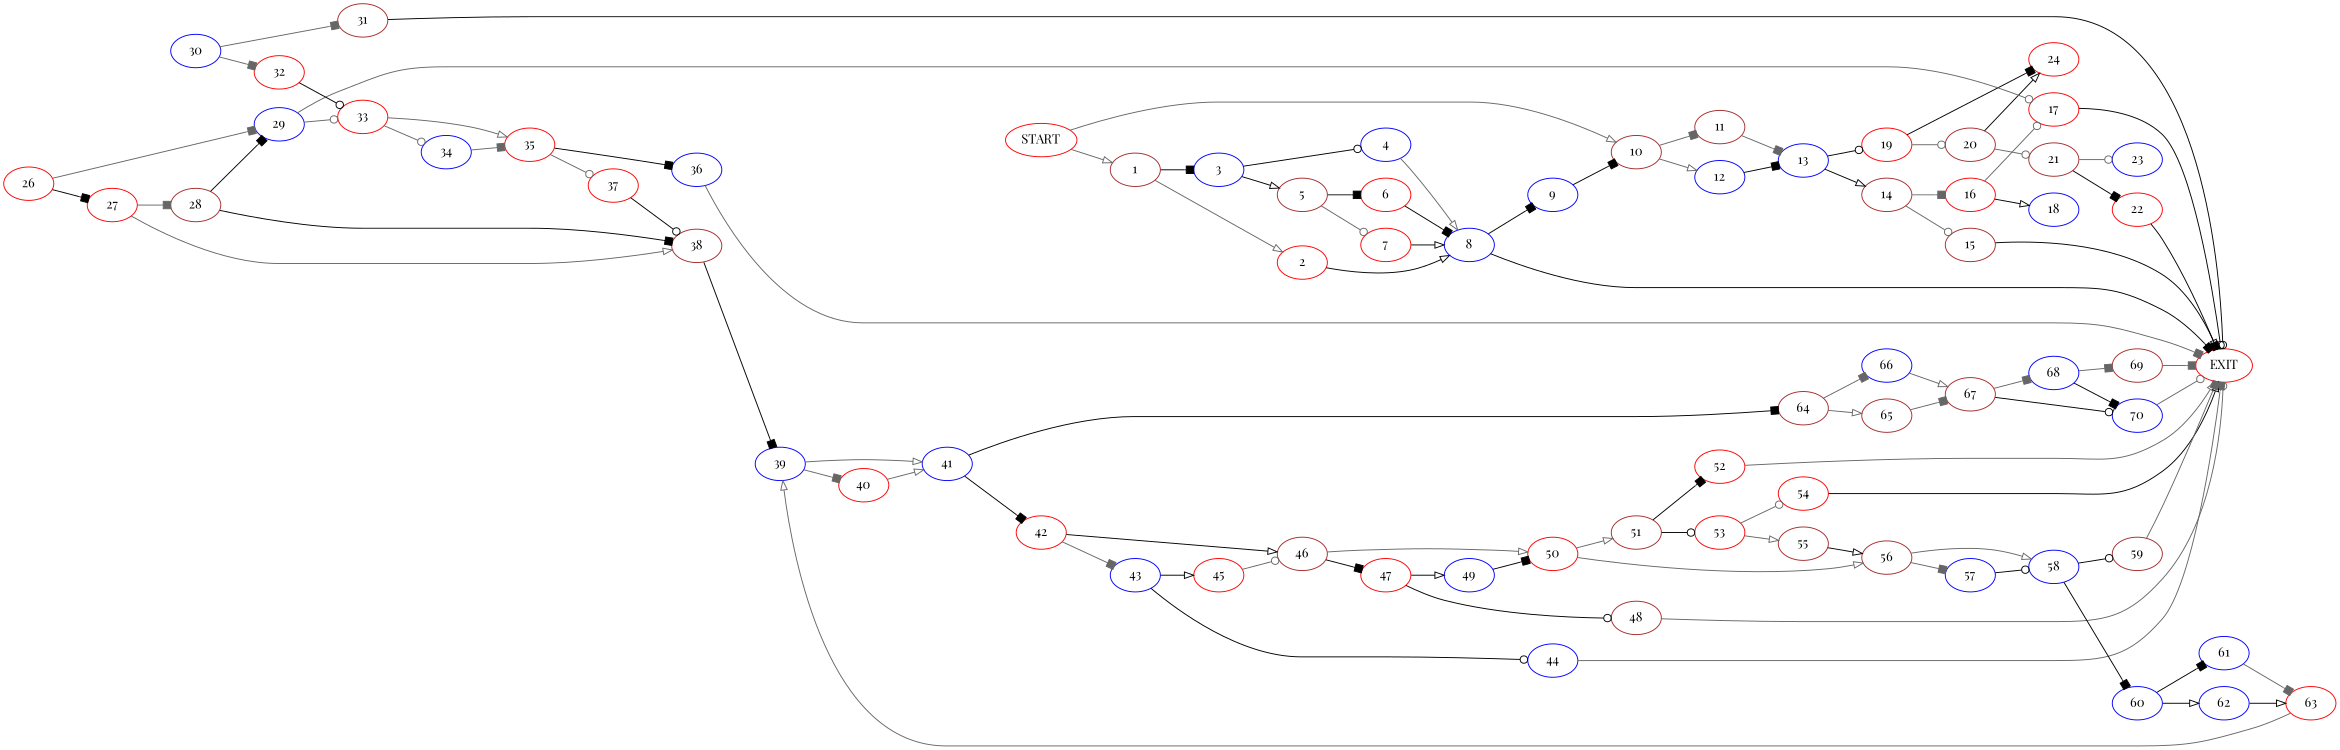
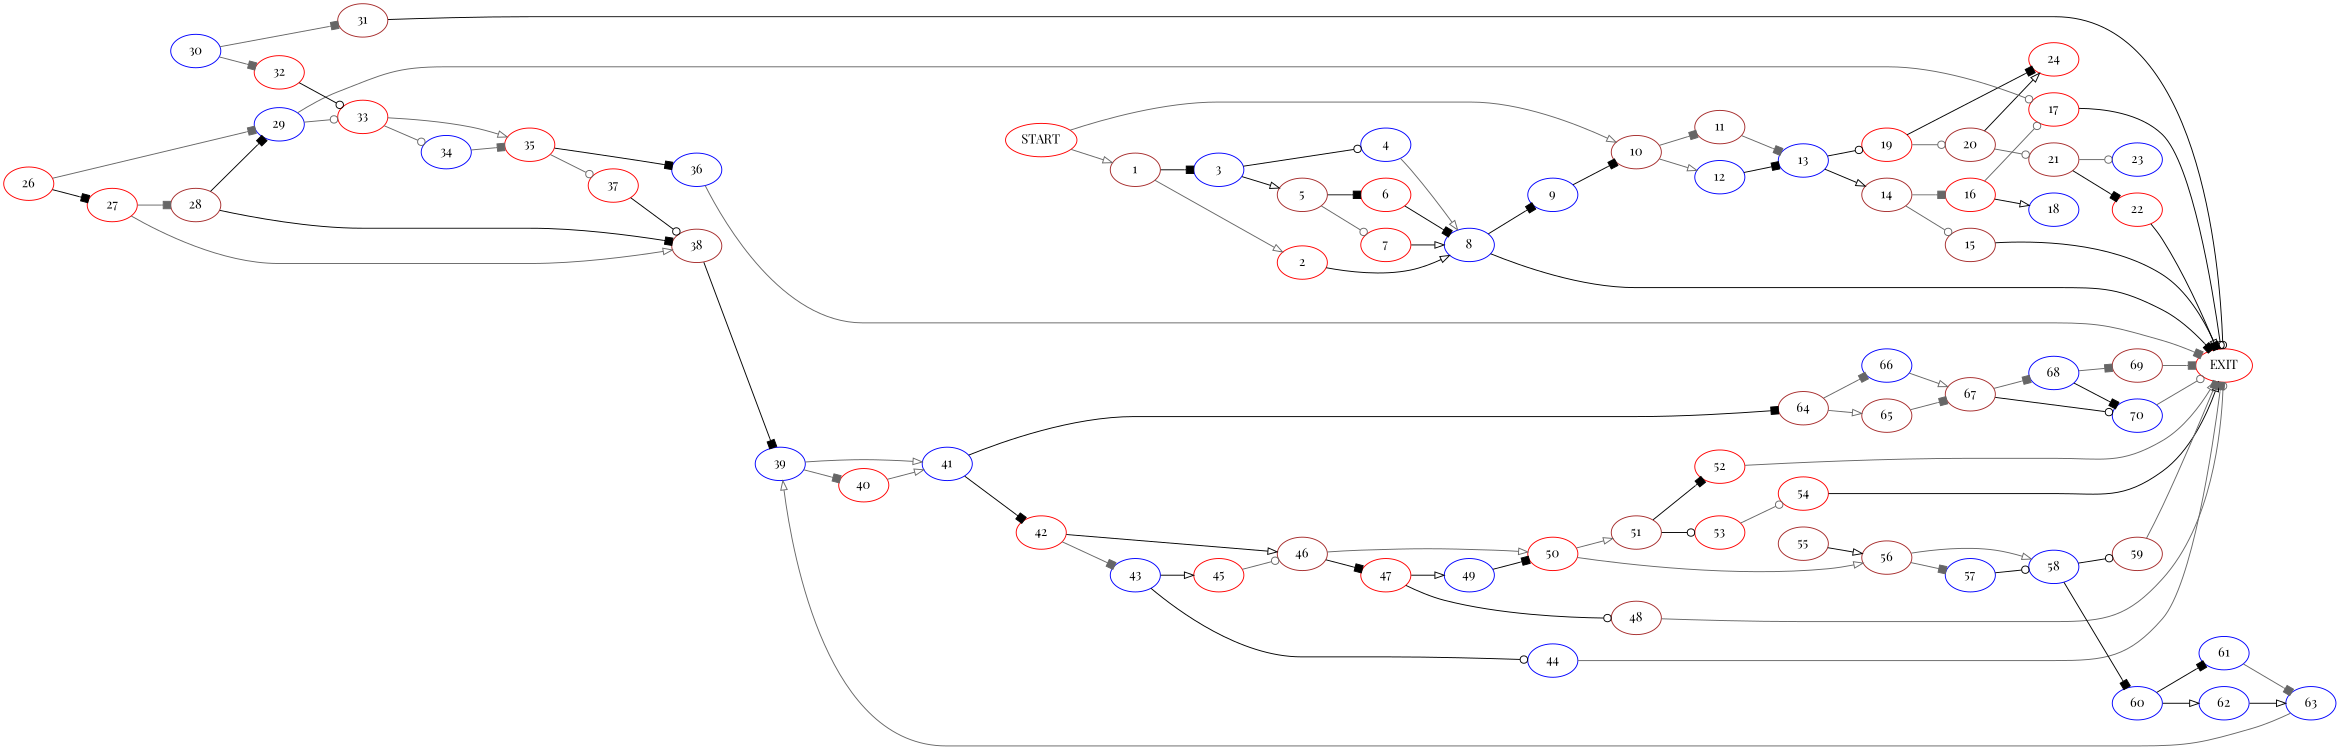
edge "53" -> "55": removed
node "63": color red -> blue
